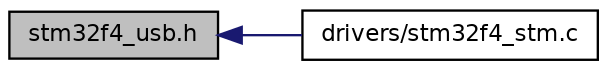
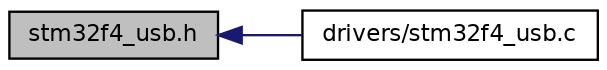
node "drivers/stm32f4_stm.c": label "drivers/stm32f4_stm.c" -> "drivers/stm32f4_usb.c"
